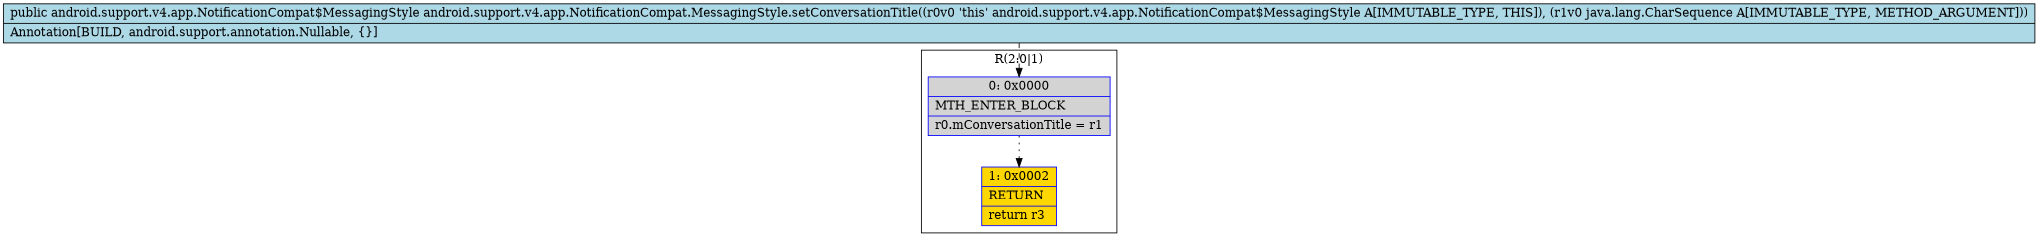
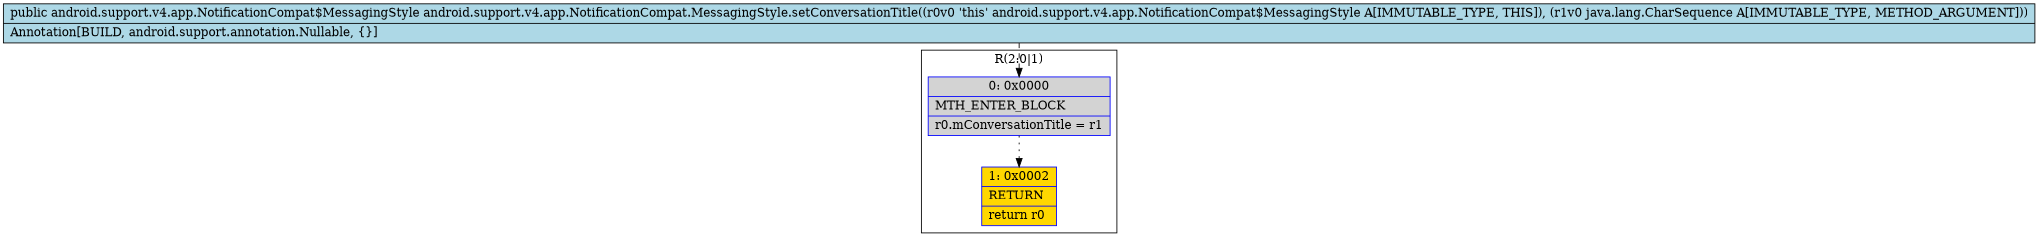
node "1: 0x0002": text "return r3" -> "return r0"
